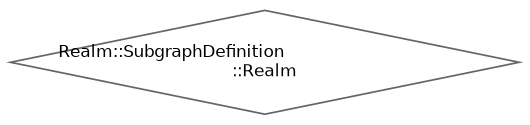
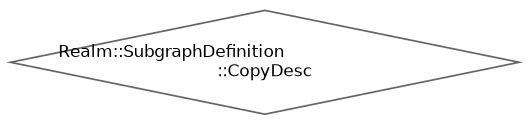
node "Realm::SubgraphDefinition ::Realm": label "Realm::SubgraphDefinition ::Realm" -> "Realm::SubgraphDefinition ::CopyDesc"
